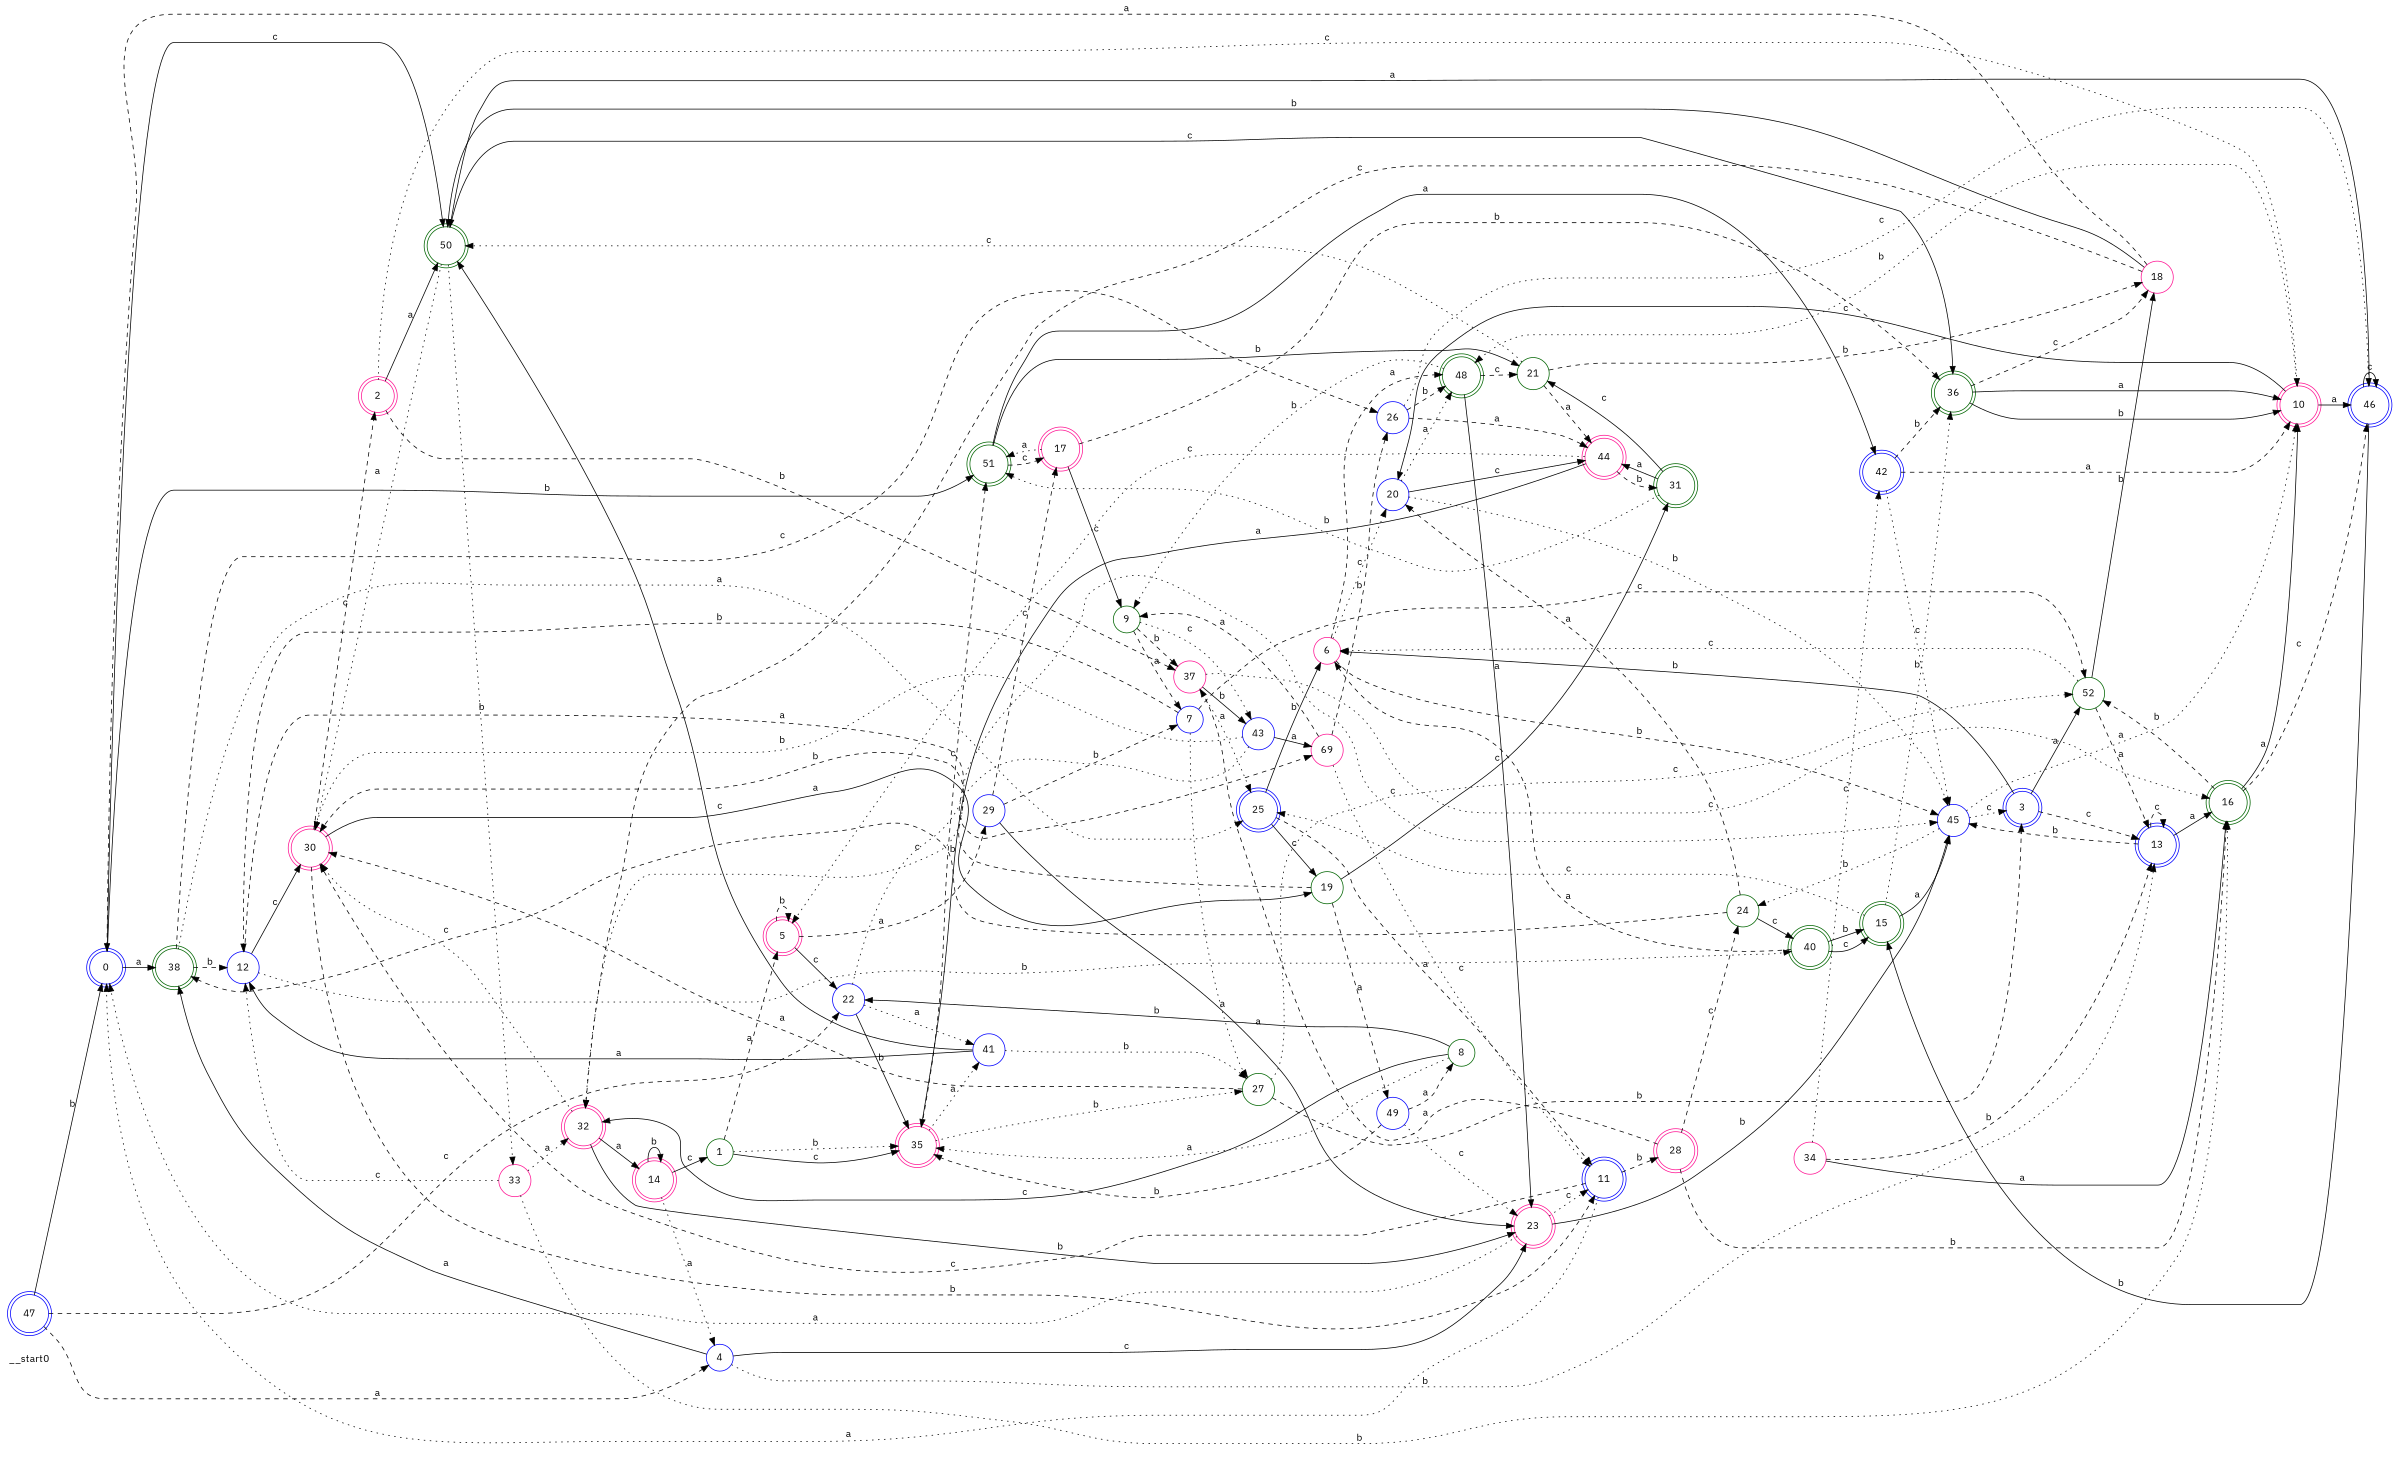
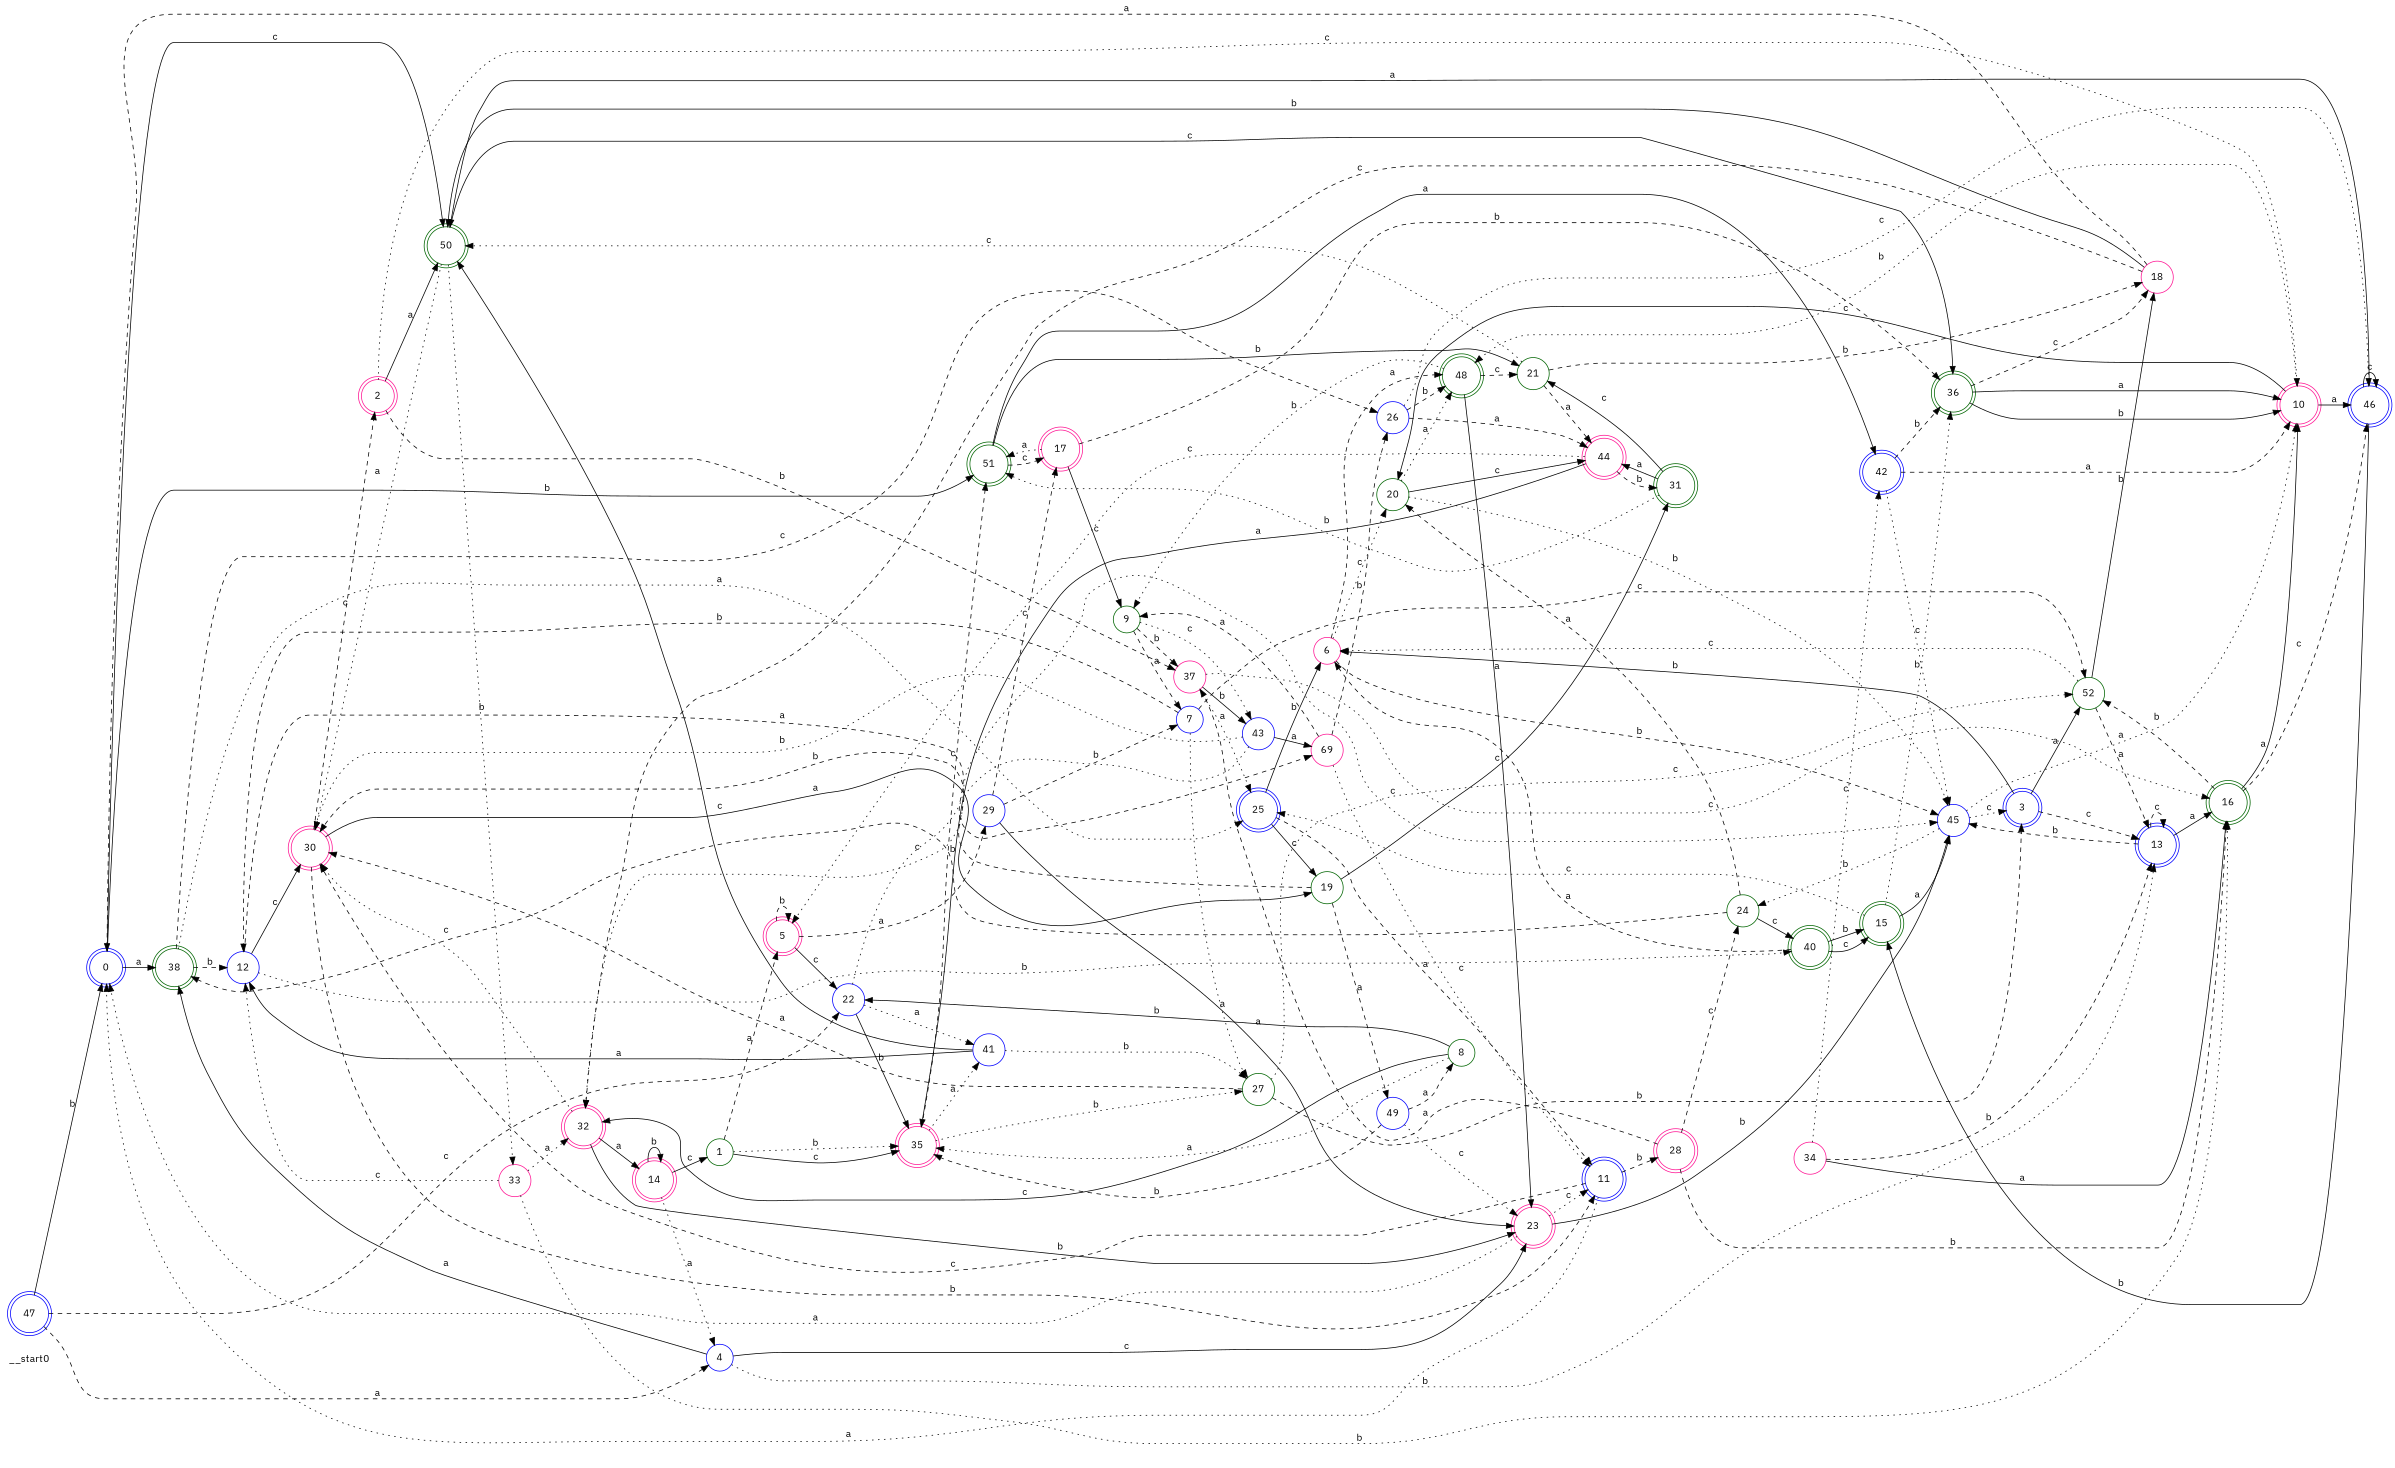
node "20": color blue -> darkgreen
